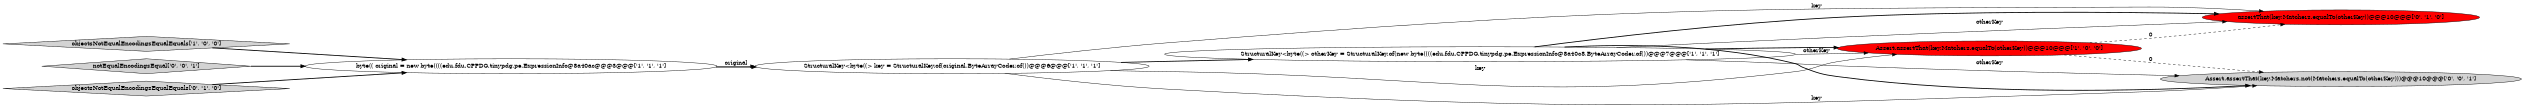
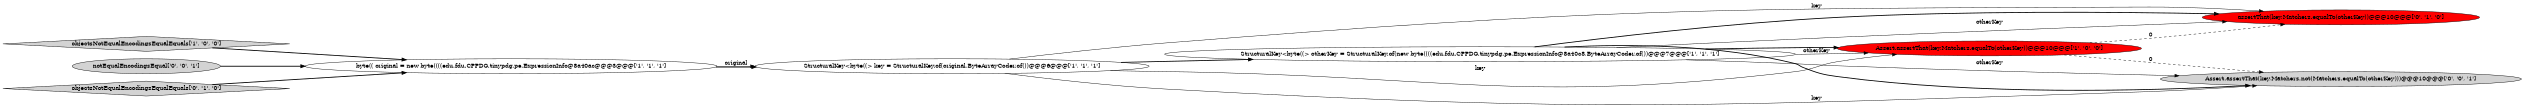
node "notEqualEncodingsEqual['0', '0', '1']": shape diamond -> ellipse
